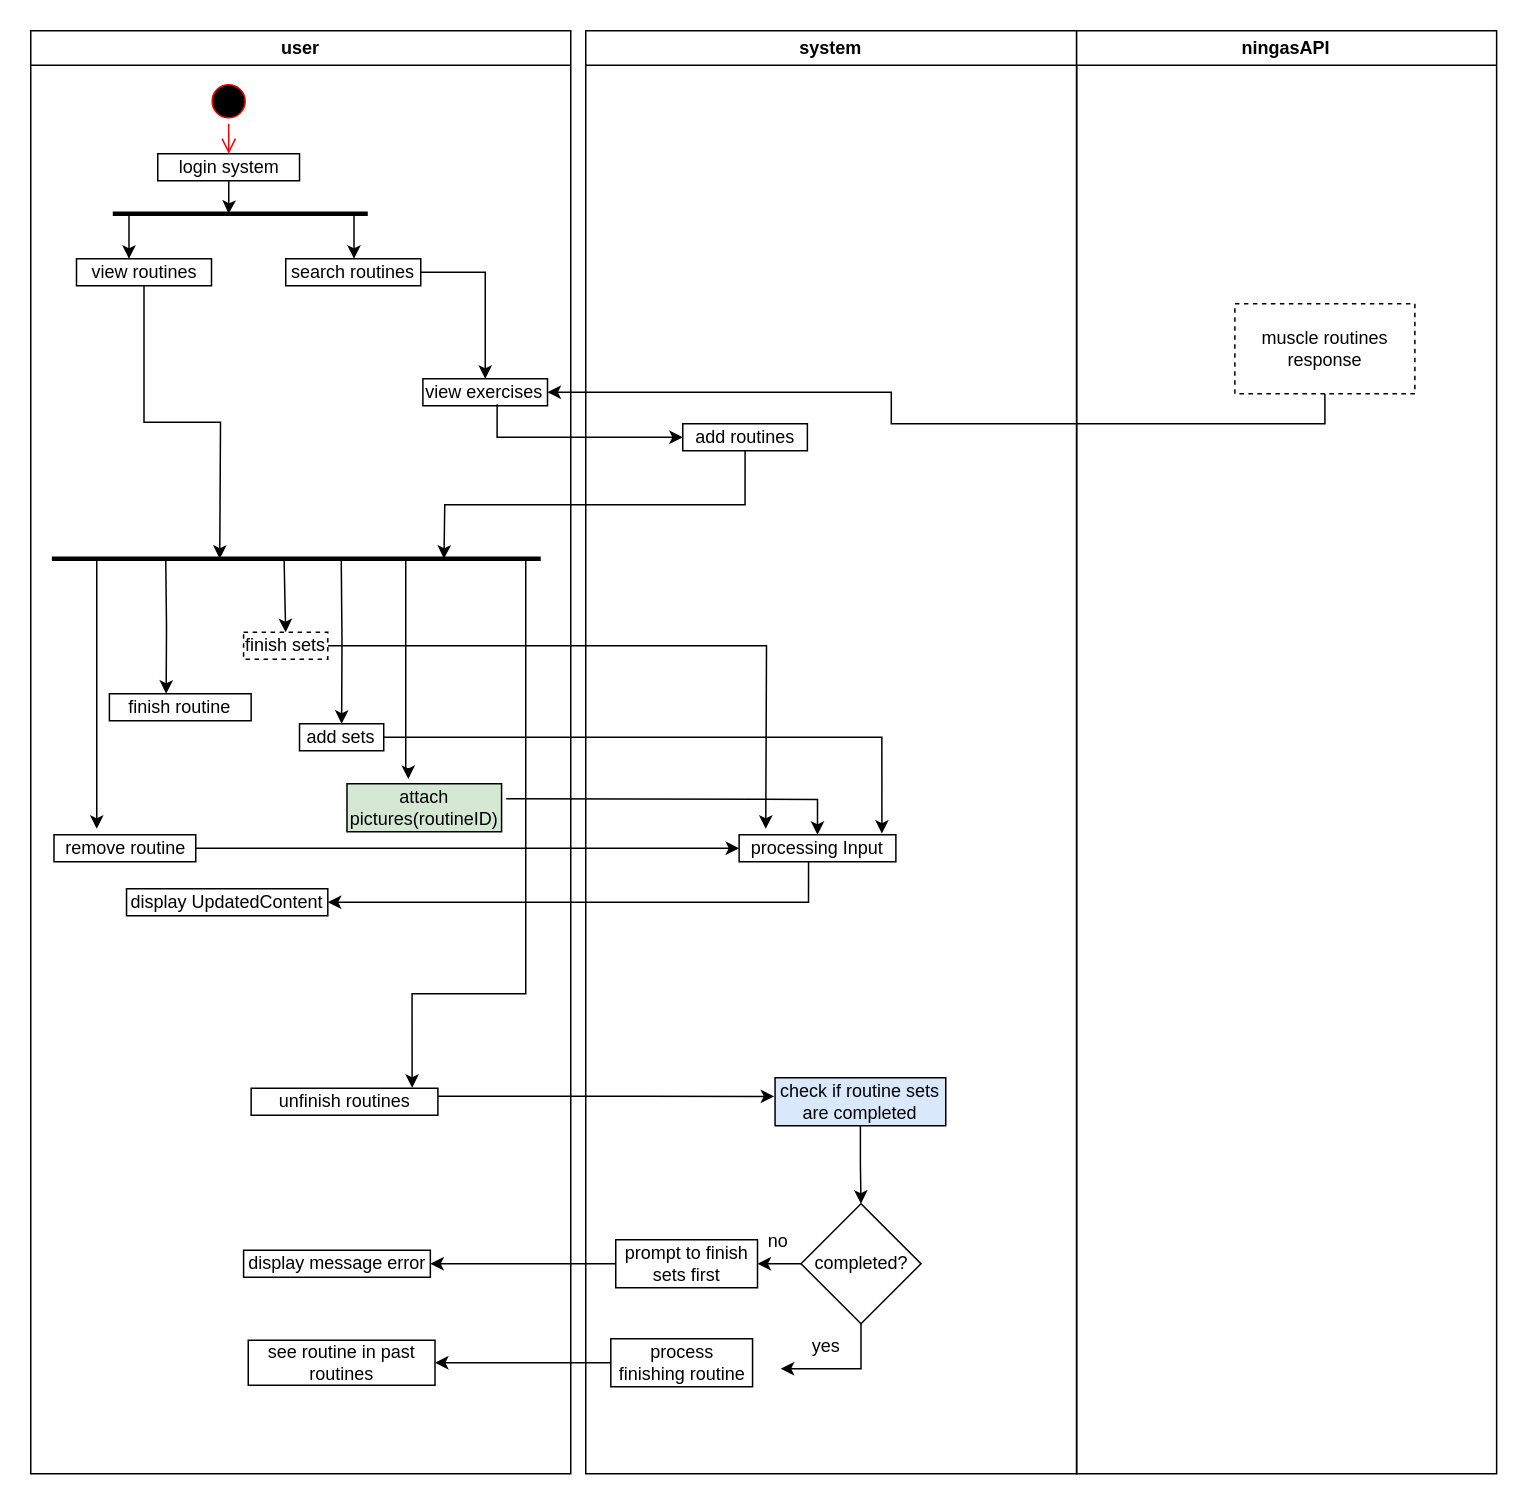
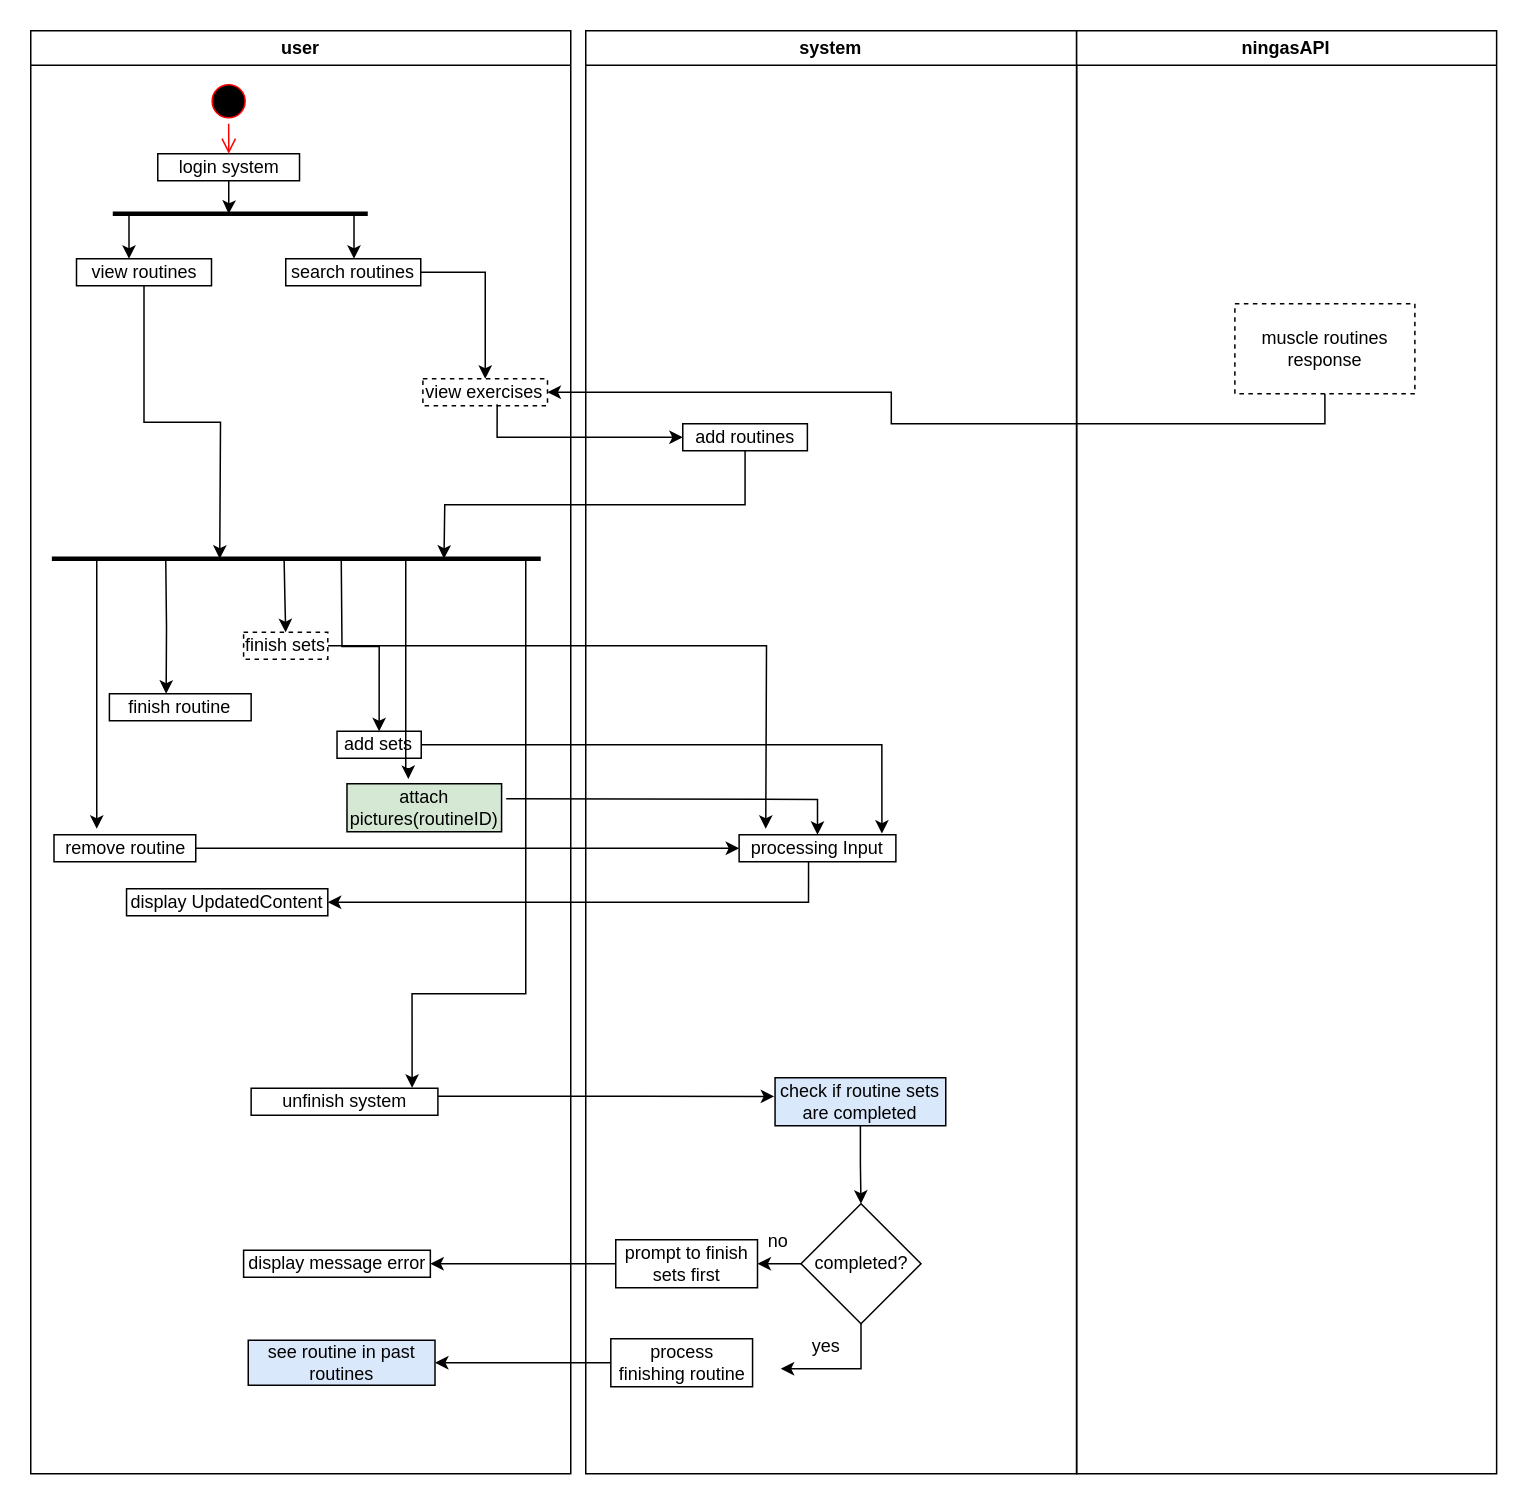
node "view exercises": style solid -> dashed
node "add sets": moved (342, 737) -> (379, 745)
node "unfinish routines": label "unfinish routines" -> "unfinish system"
node "see routine in past routines": fillcolor #ffffff -> #dae8fc
